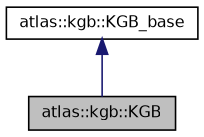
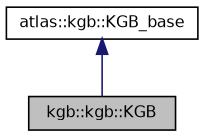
node "atlas::kgb::KGB": label "atlas::kgb::KGB" -> "kgb::kgb::KGB"
